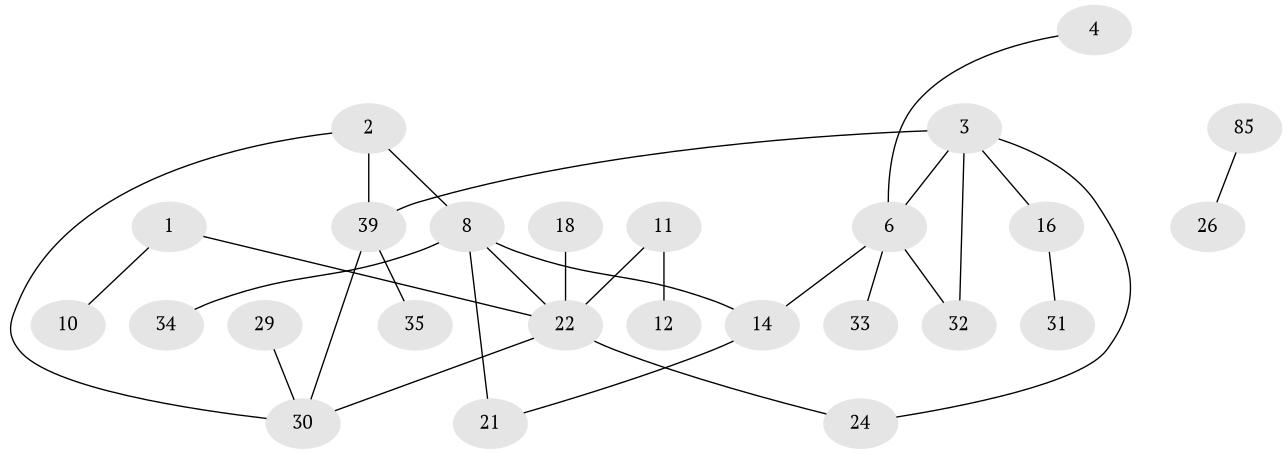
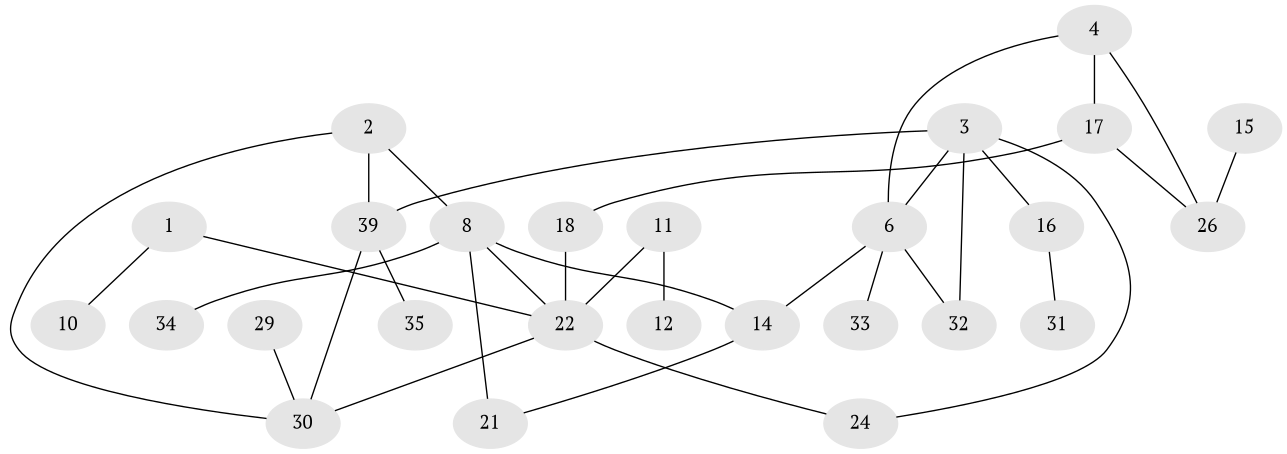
edge "4" -- "26": added
node "17": added
node "85": label "85" -> "15"
